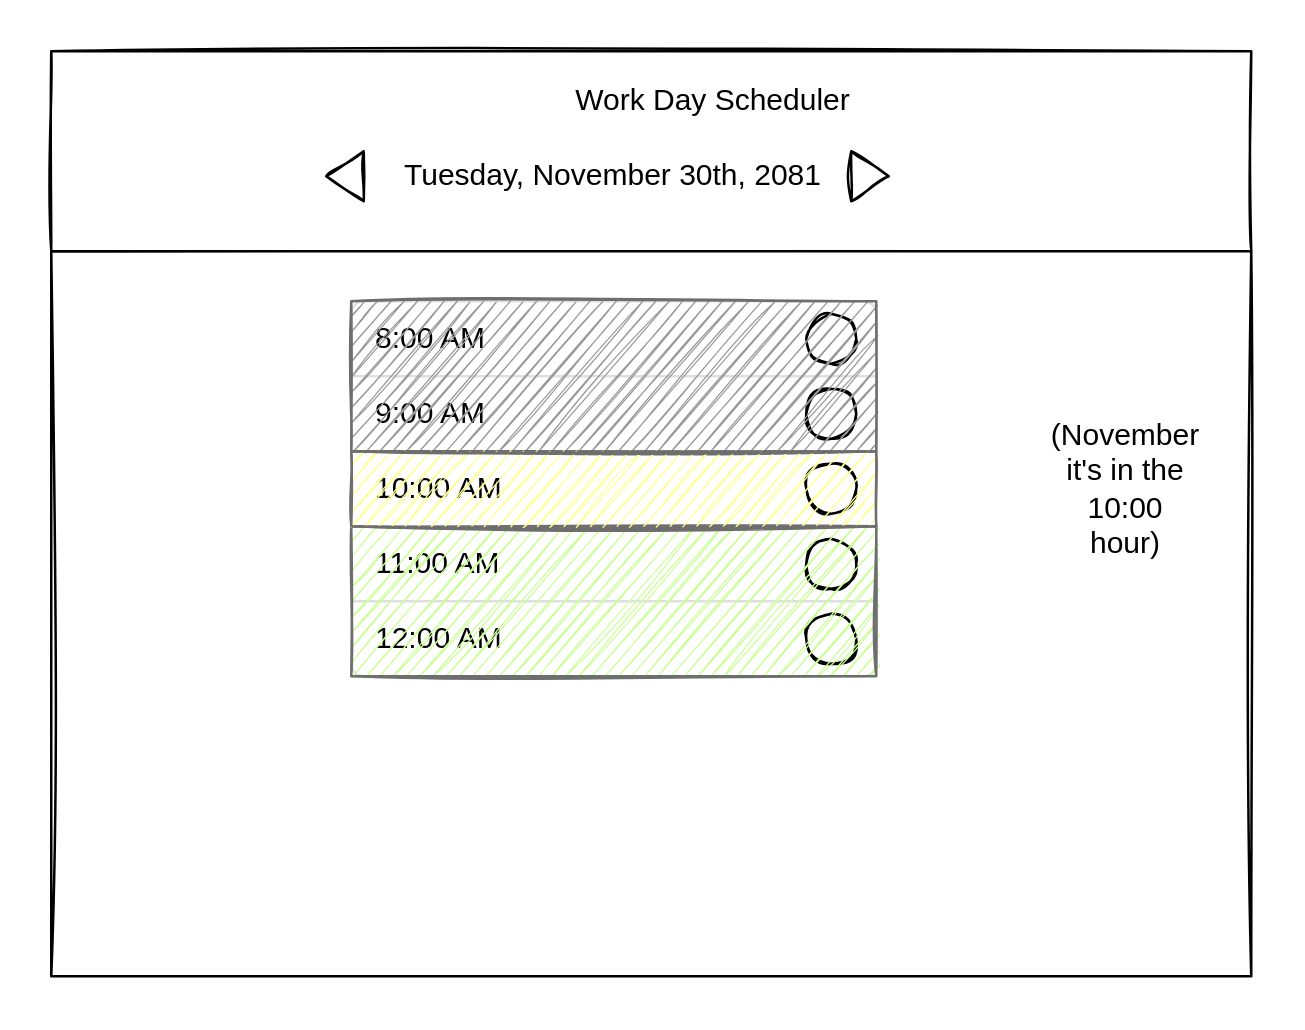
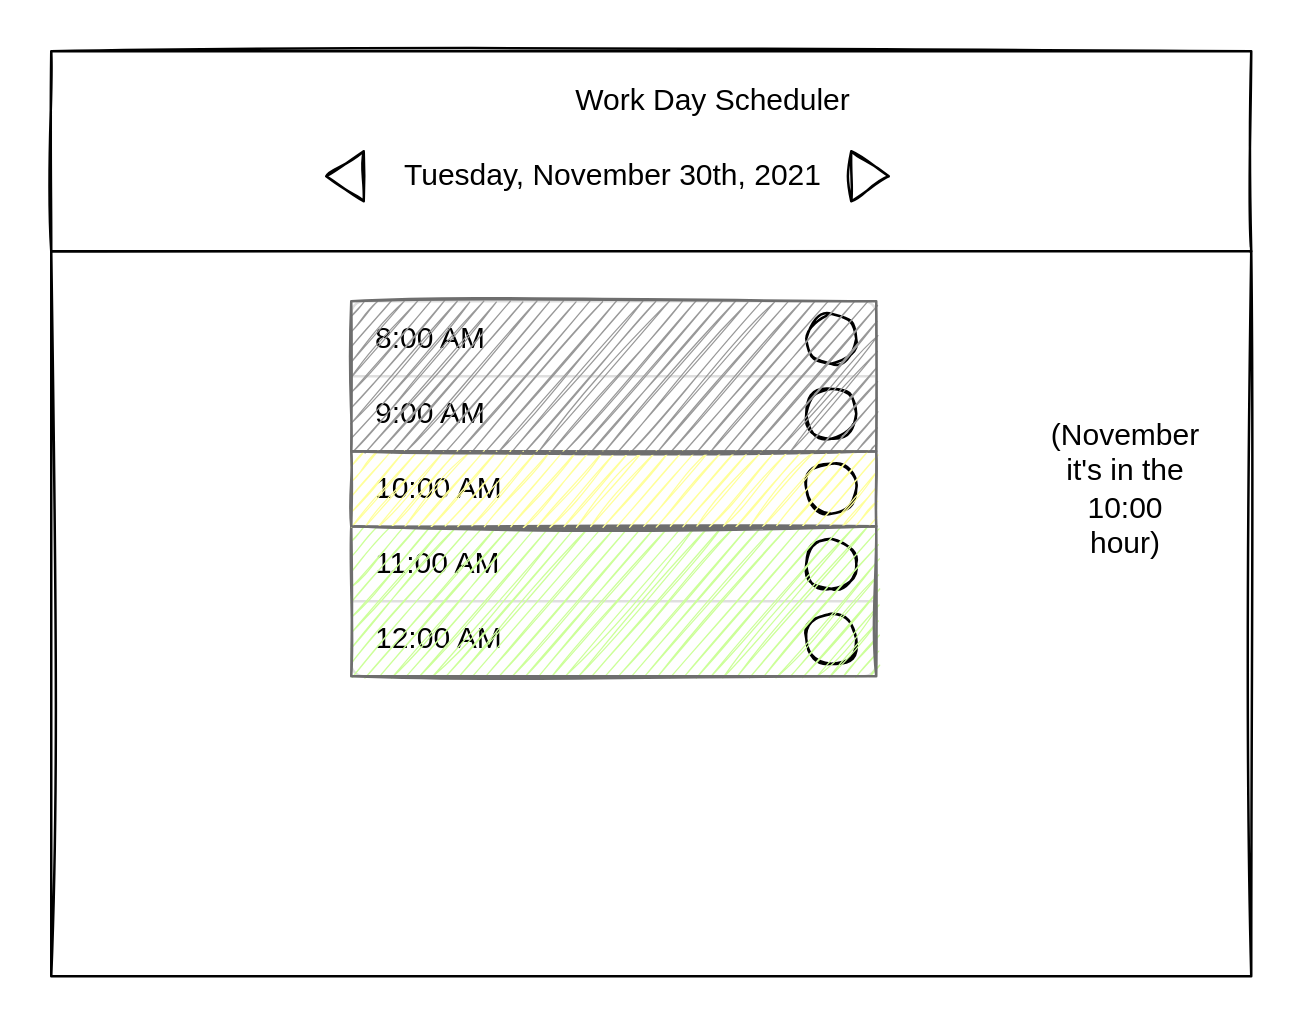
node "Tuesday, November 30th, 2081": label "Tuesday, November 30th, 2081" -> "Tuesday, November 30th, 2021"
